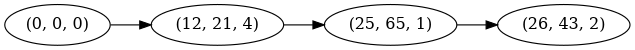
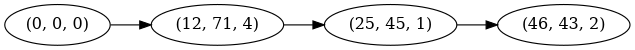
node "(12, 21, 4)": label "(12, 21, 4)" -> "(12, 71, 4)"
node "(25, 65, 1)": label "(25, 65, 1)" -> "(25, 45, 1)"
node "(26, 43, 2)": label "(26, 43, 2)" -> "(46, 43, 2)"
